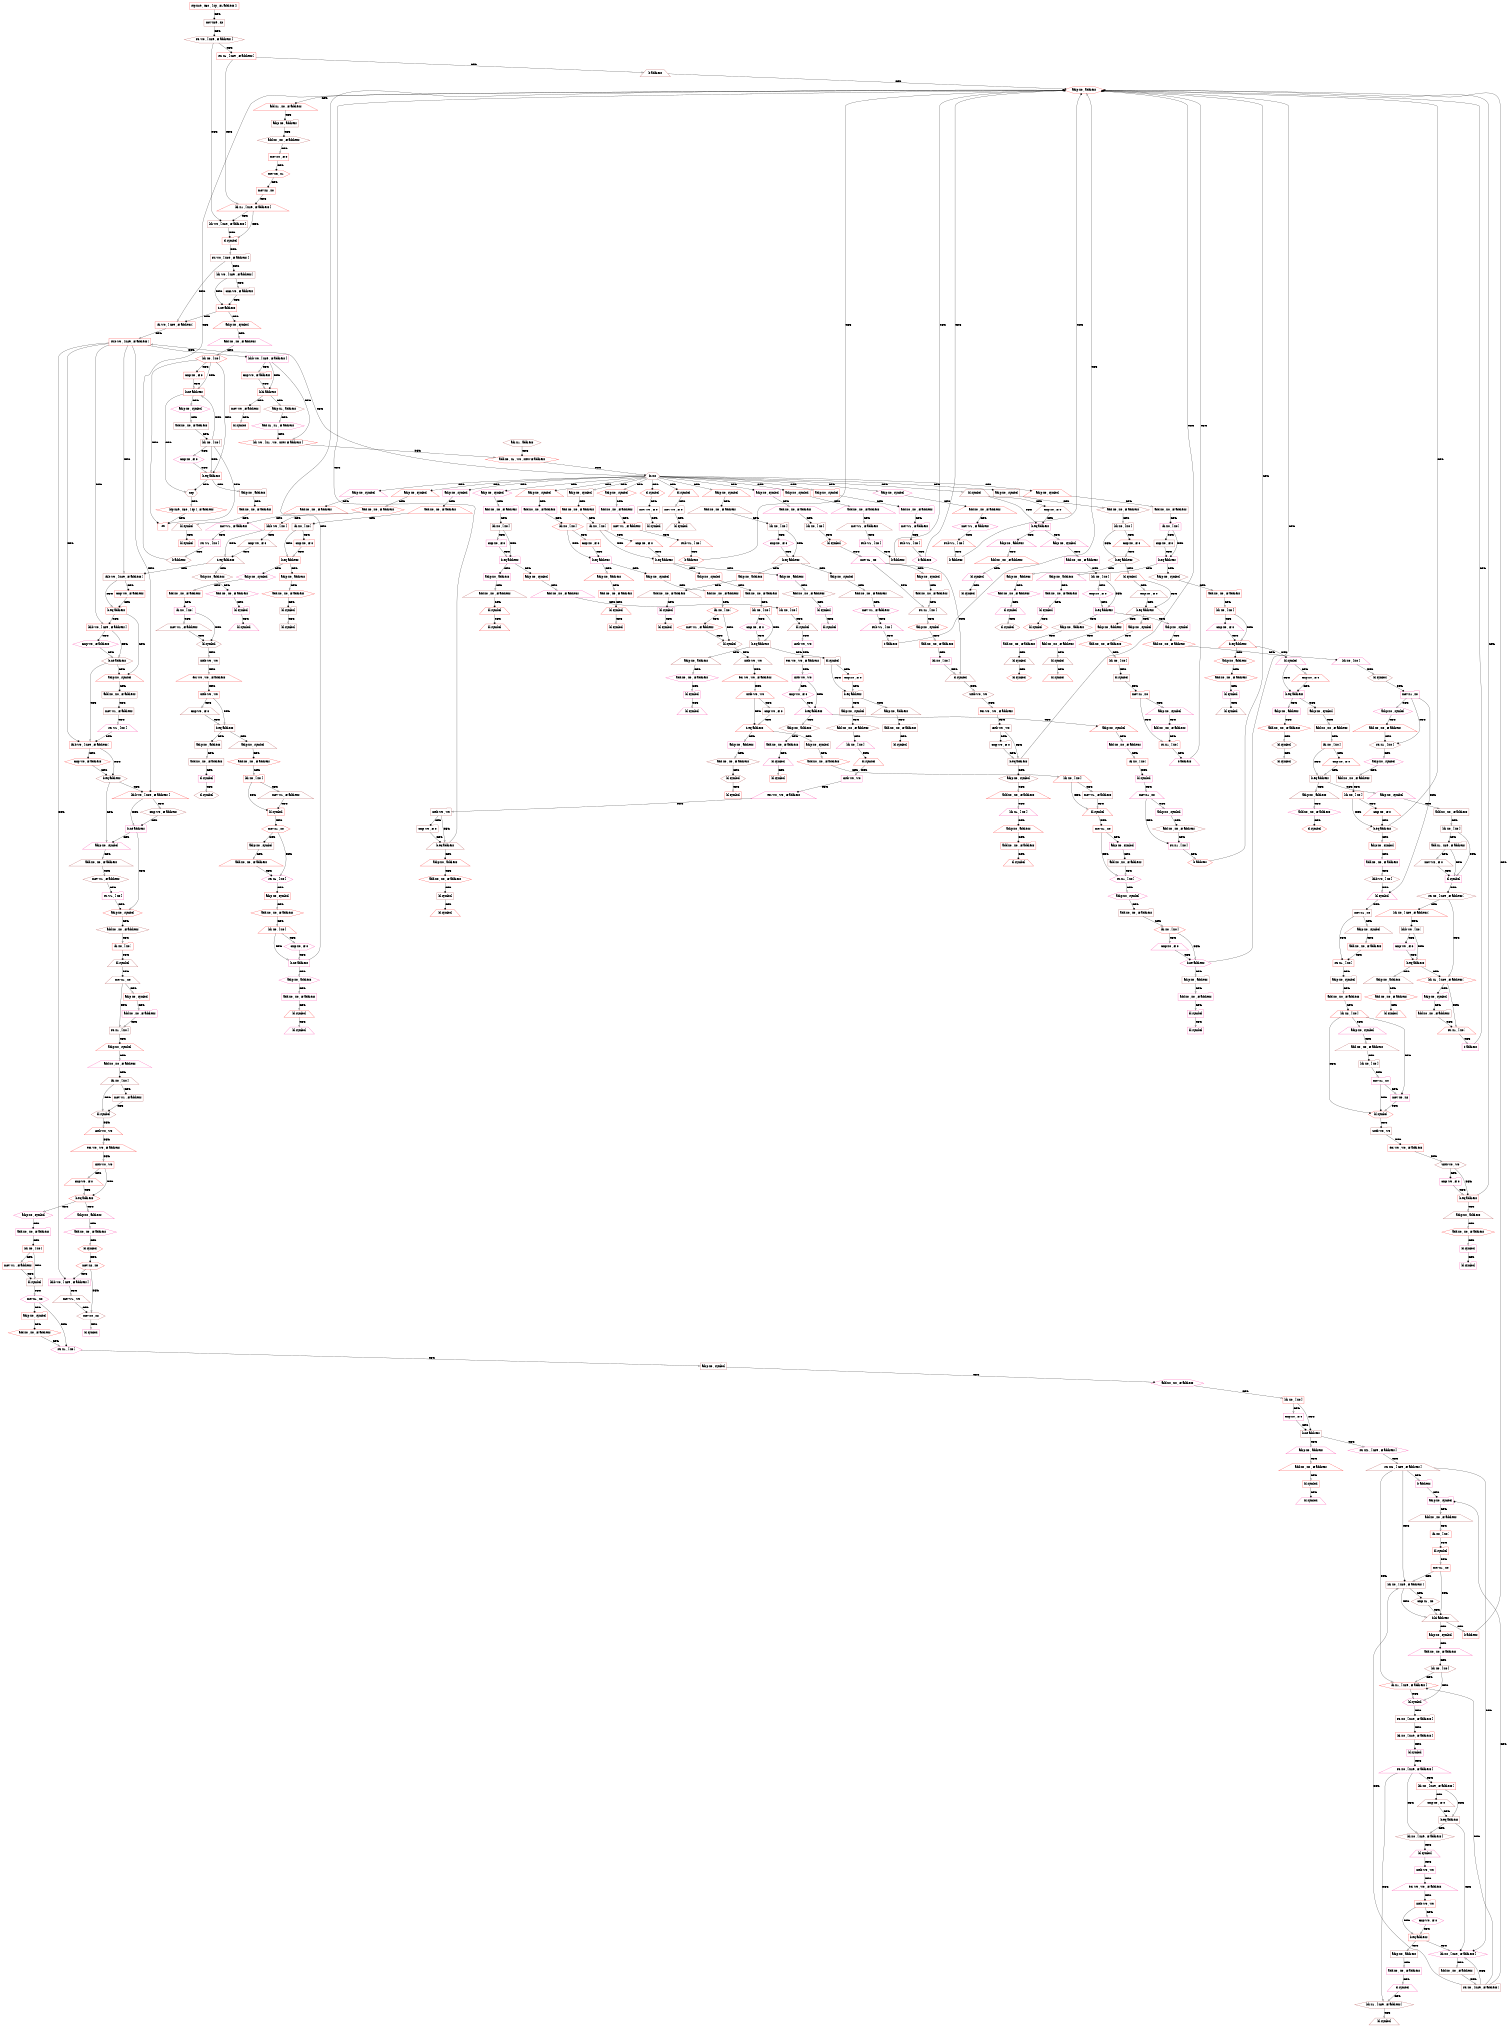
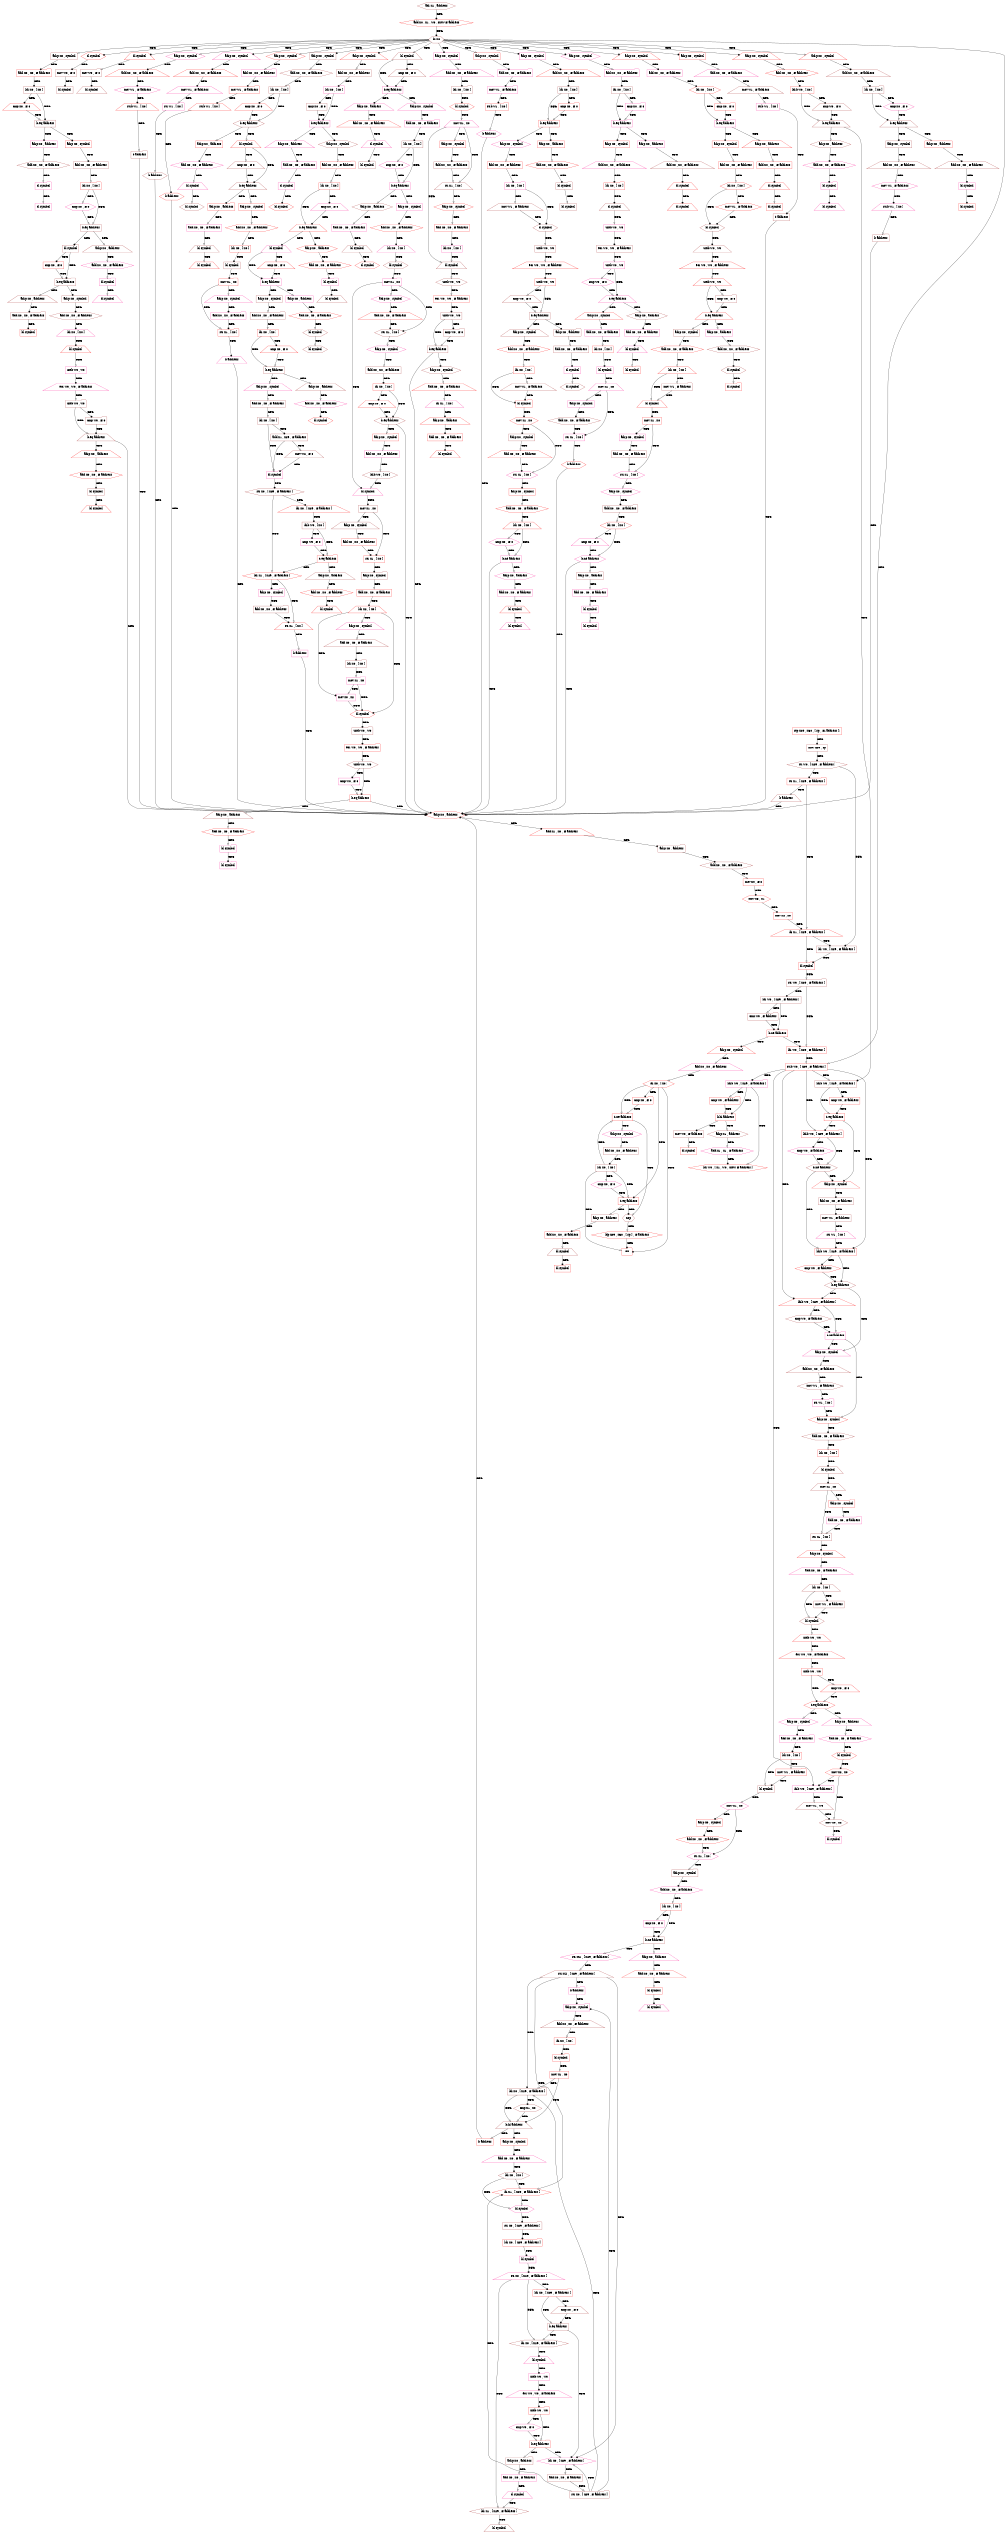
edge "ldr w0 , [ x1 , w0 , uxtw # address ]" -> "add x0 , x1 , w0 , sxtw # address": removed, label "DFG"
